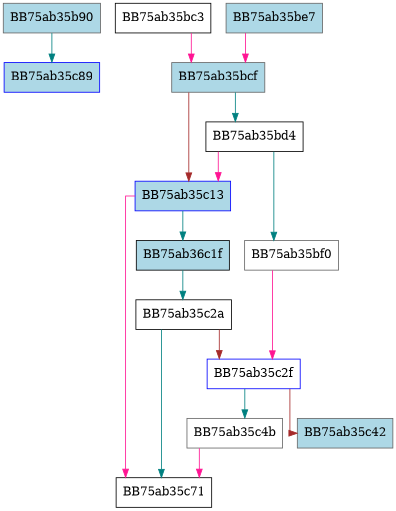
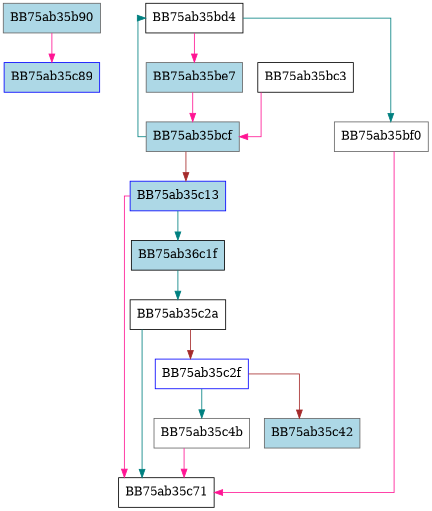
edge "BB75ab35b90" -> "BB75ab35c89": color teal -> deeppink
edge "BB75ab35bd4" -> "BB75ab35c13": now "BB75ab35bd4" -> "BB75ab35be7"
edge "BB75ab35bf0" -> "BB75ab35c2f": now "BB75ab35bf0" -> "BB75ab35c71"
